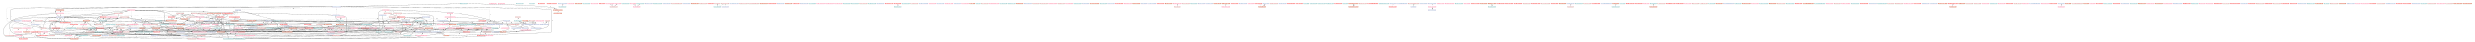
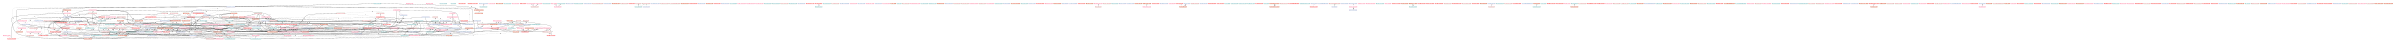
node "Maria C. Bovério Galzerani [1]": added
